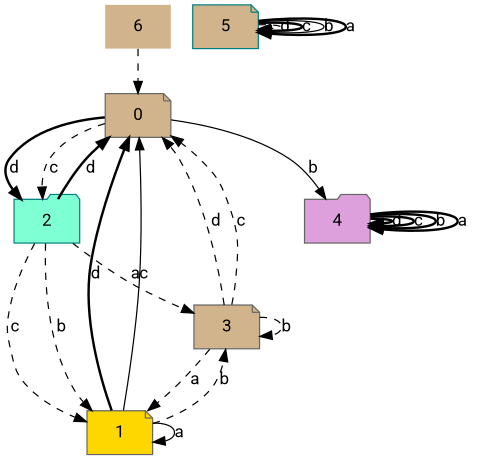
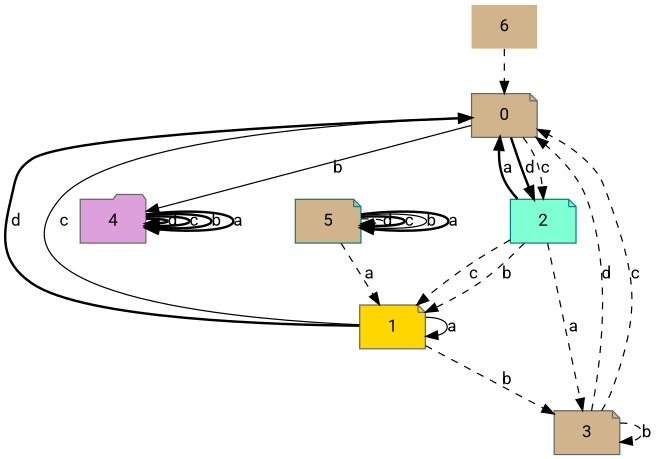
edge "2" -> "0": label "d" -> "a"
node "2": shape folder -> note
edge "3" -> "1": now "5" -> "1"
